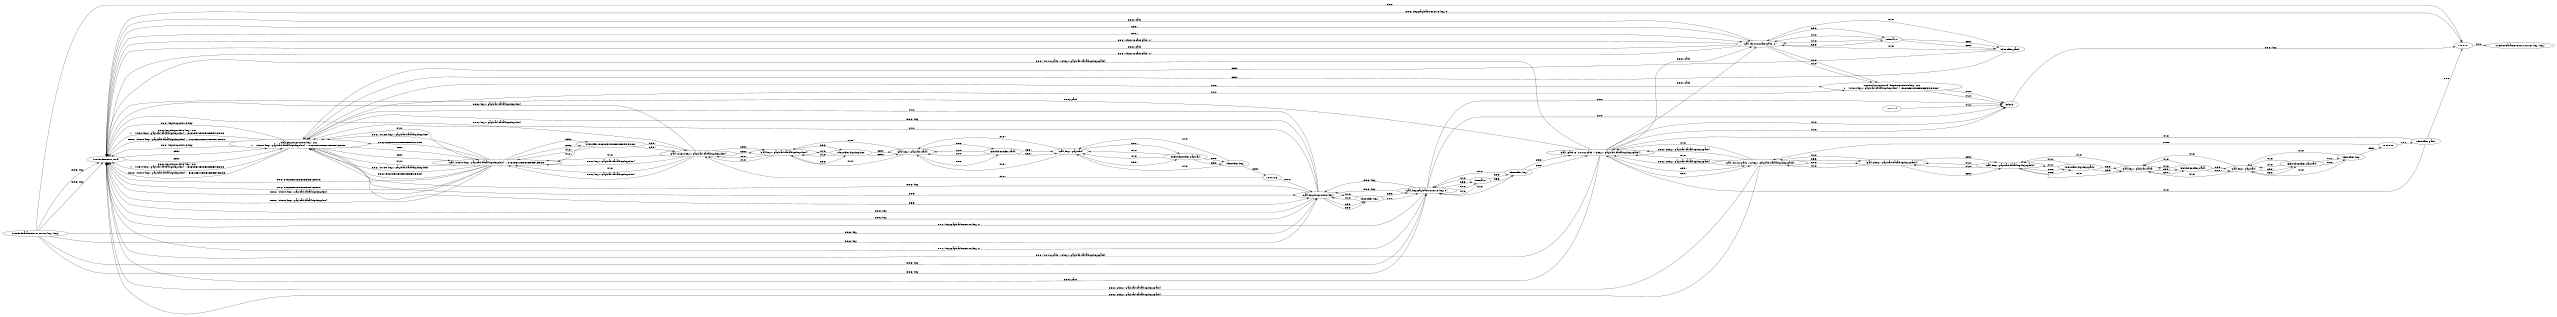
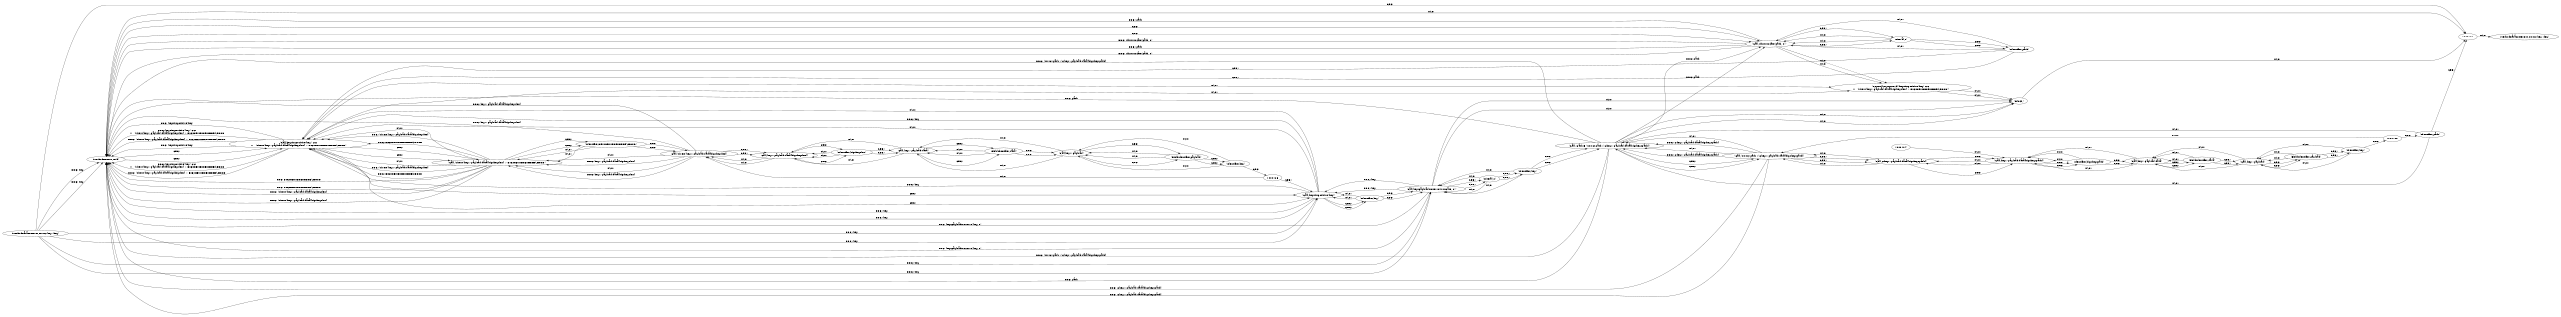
edge "(MethodReturn,void)" -> "1000101": label "DDG: key_payload_reserve(key, 0)" -> "AST: "
edge "(Block,)" -> "1000101": label "DDG: key" -> "AST: "
edge "1000104" -> "(Block,)": now "1000104" -> "(Call,key->payload.data[big_key_path])"
node "(Identifier,BIG_KEY_FILE_THRESHOLD)": label "(Identifier,BIG_KEY_FILE_THRESHOLD)" -> "(Identifier,KEY_KEY_FILE_THRESHOLD)"
edge "1000126" -> "(Call,key_is_positive(key))": label "DDG: " -> "CFG: "
node "(Call,key_payload_reserve(key, 0))": label "(Call,key_payload_reserve(key, 0))" -> "(Call,key_payload_reserve(truncate, 0))"
